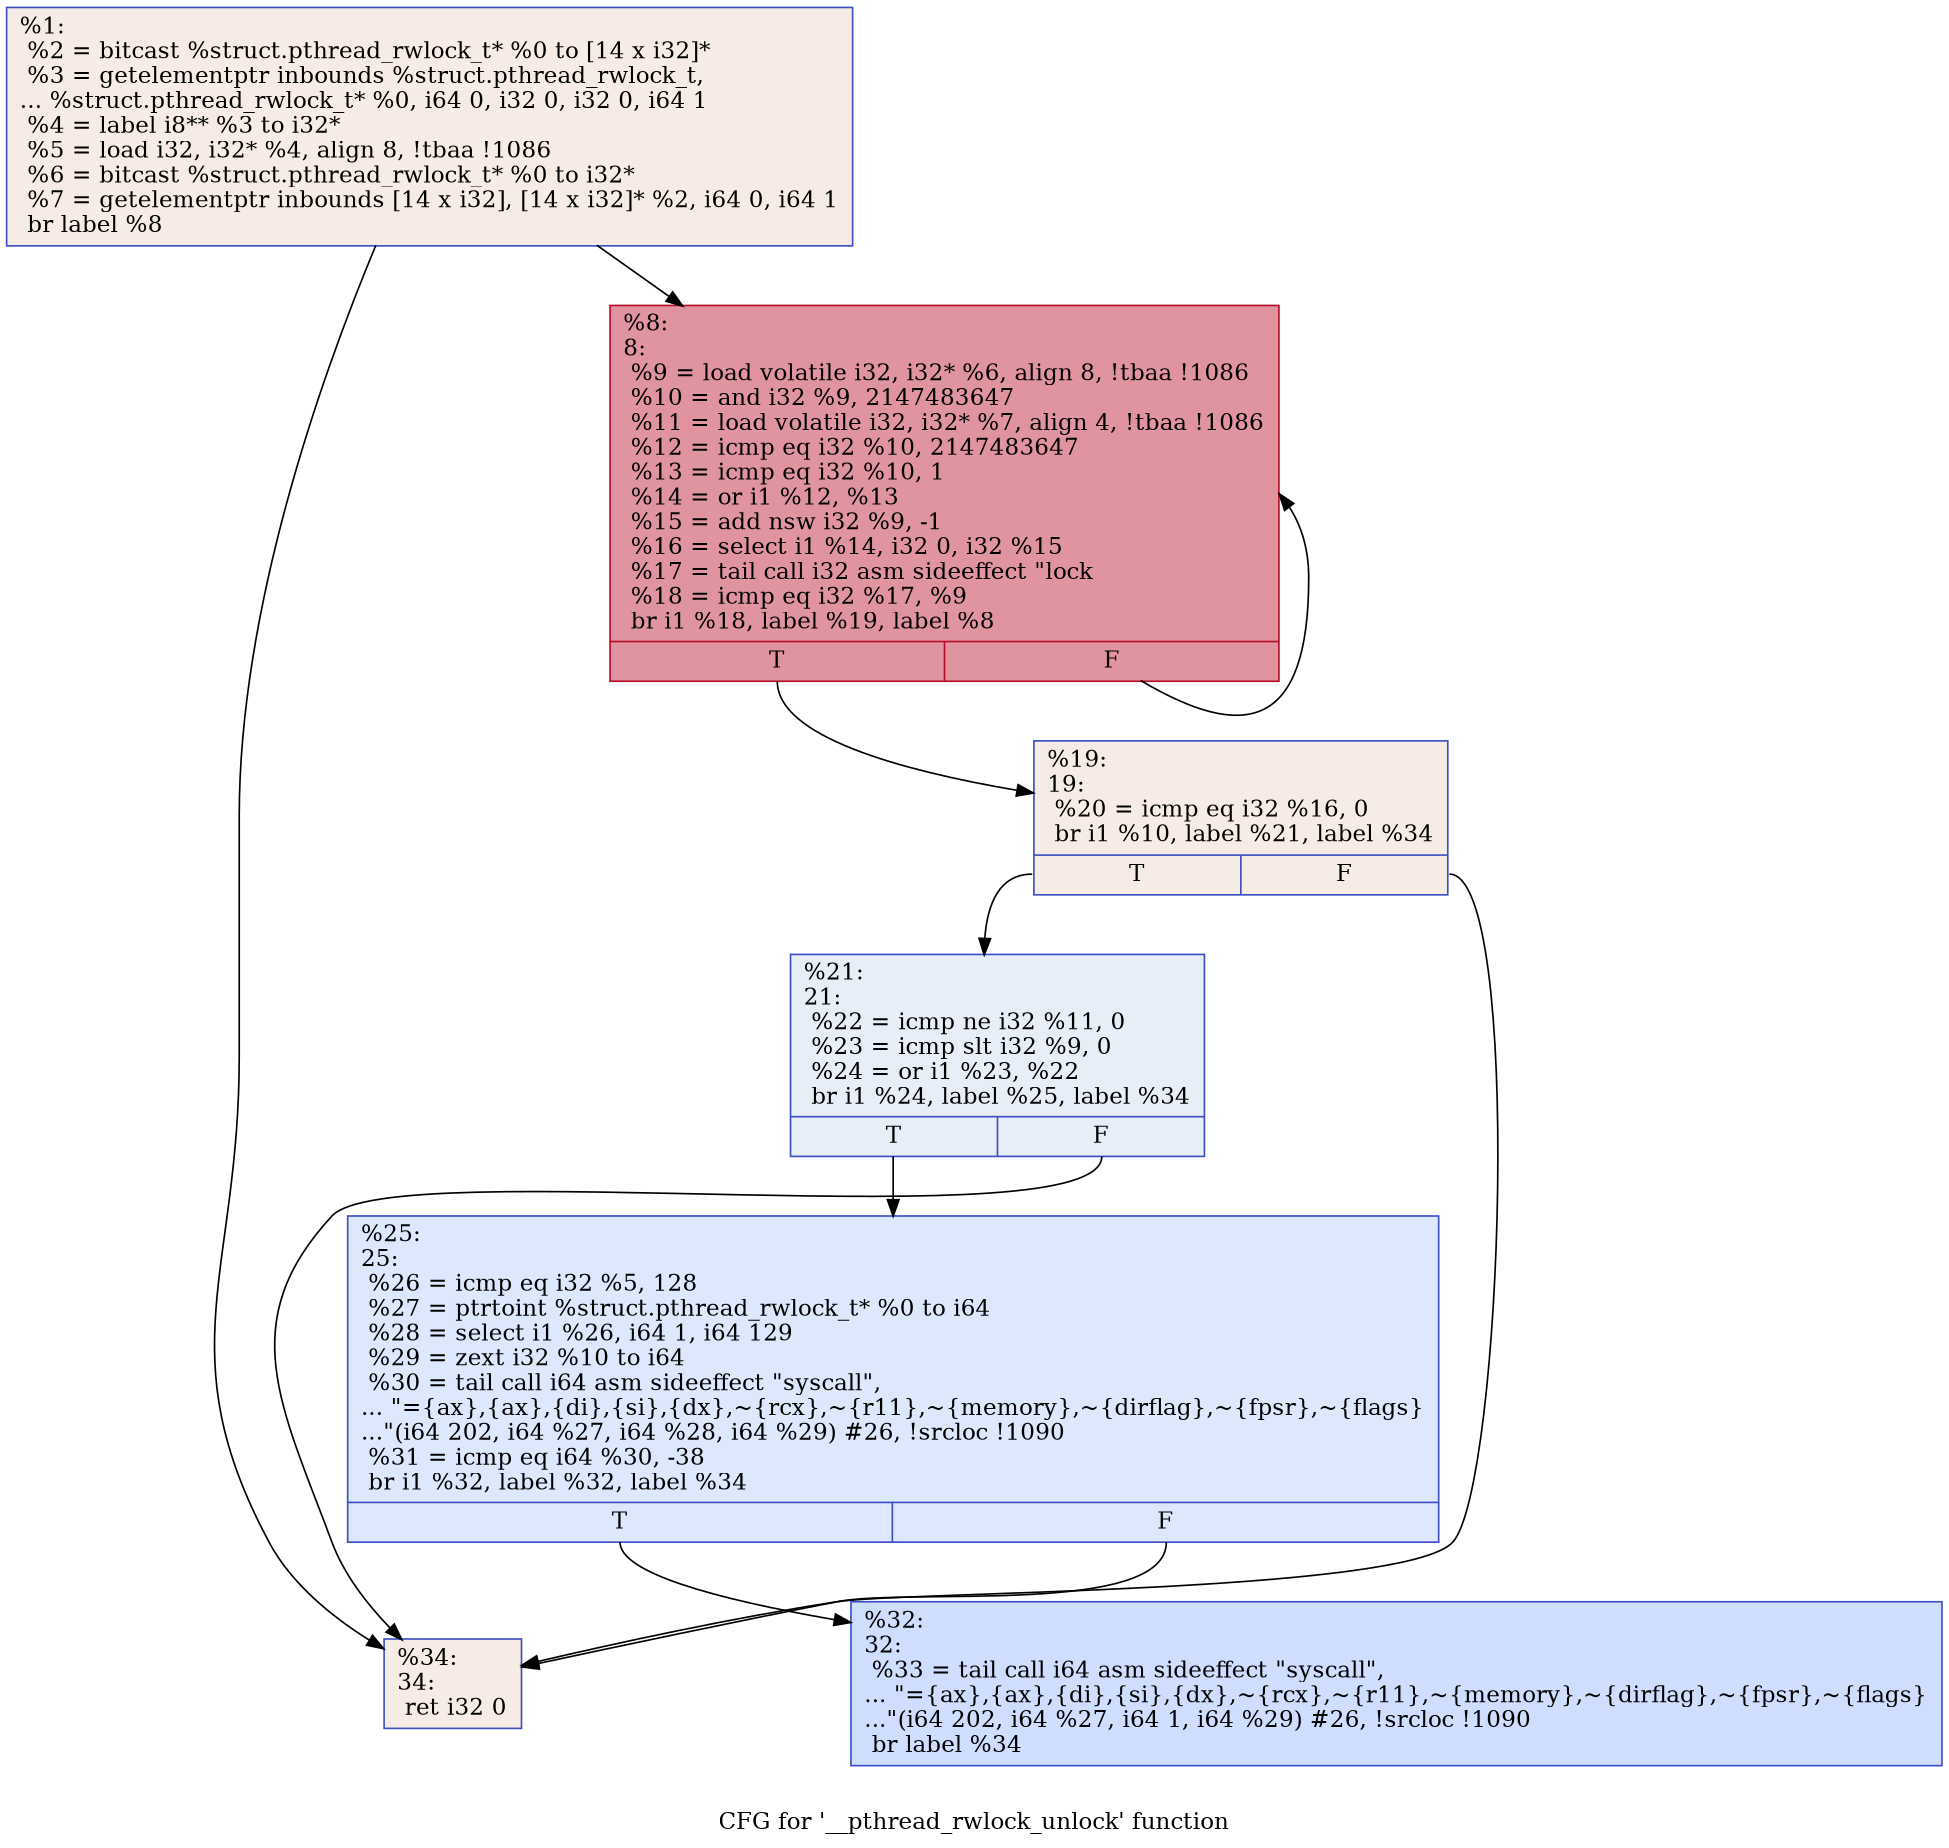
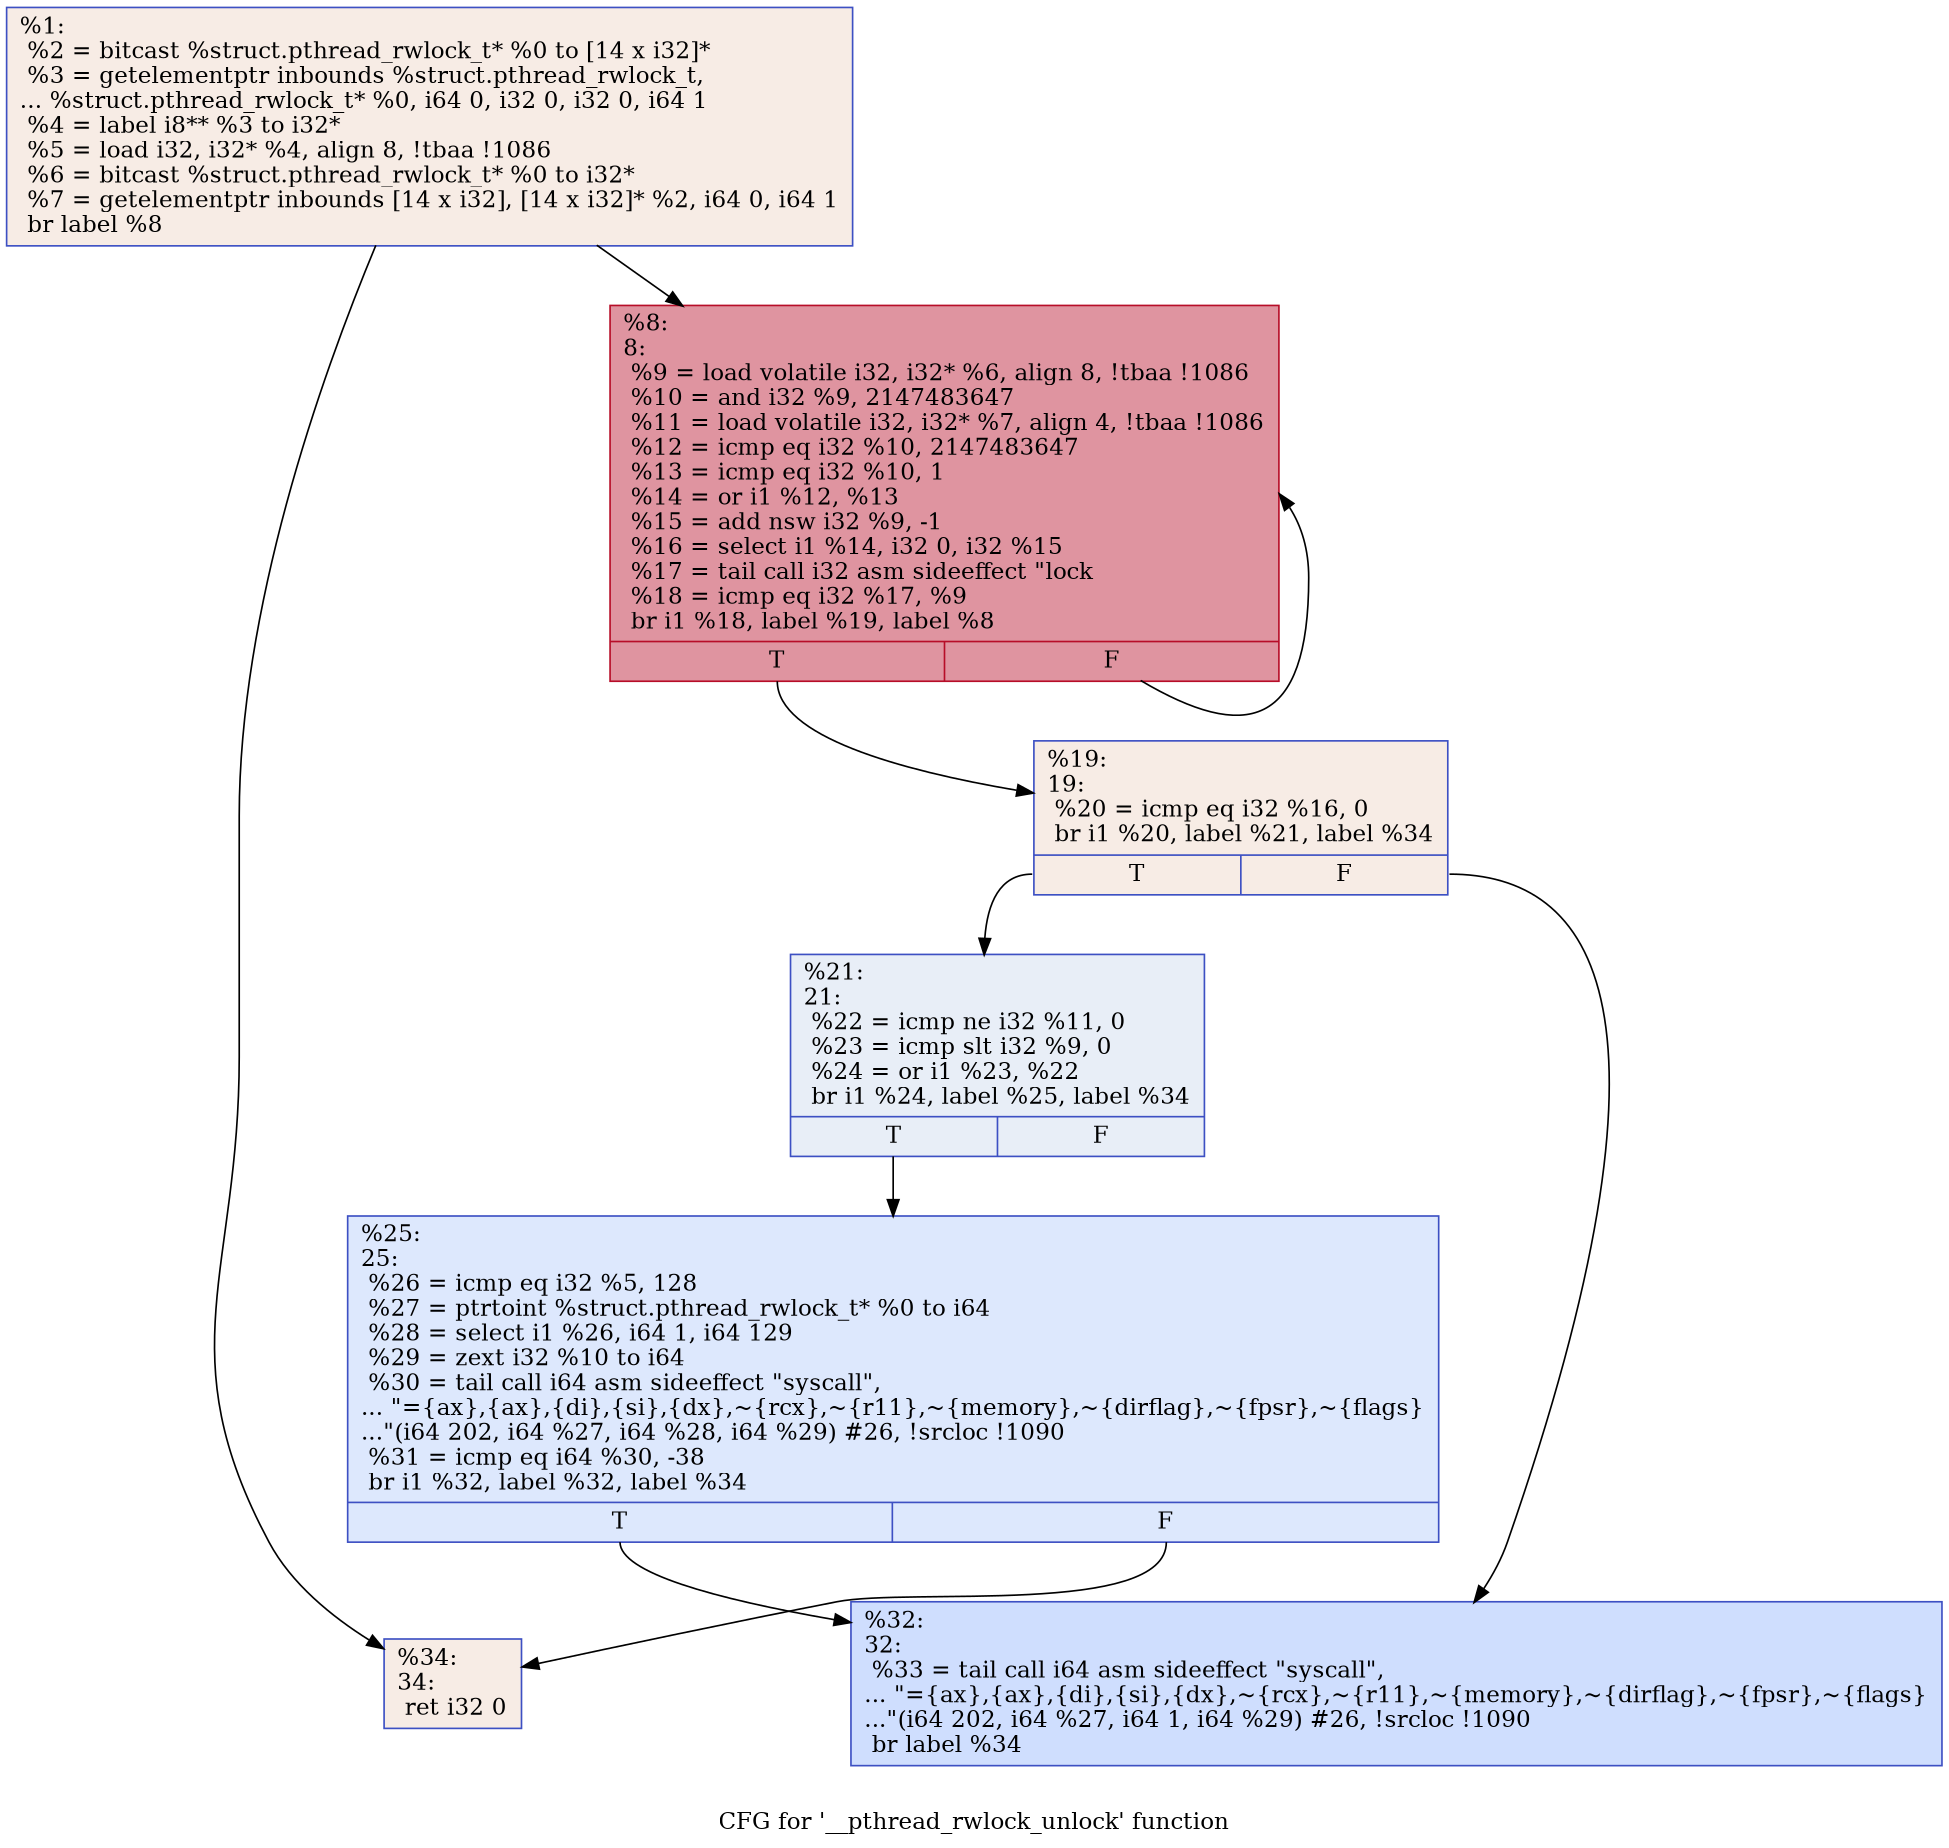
node "%19:": text "br i1 %10, label %21, label %34" -> "br i1 %20, label %21, label %34"
edge "%21:" -> "%34:": removed
edge "%19:" -> "%34:": now "%19:" -> "%32:"
